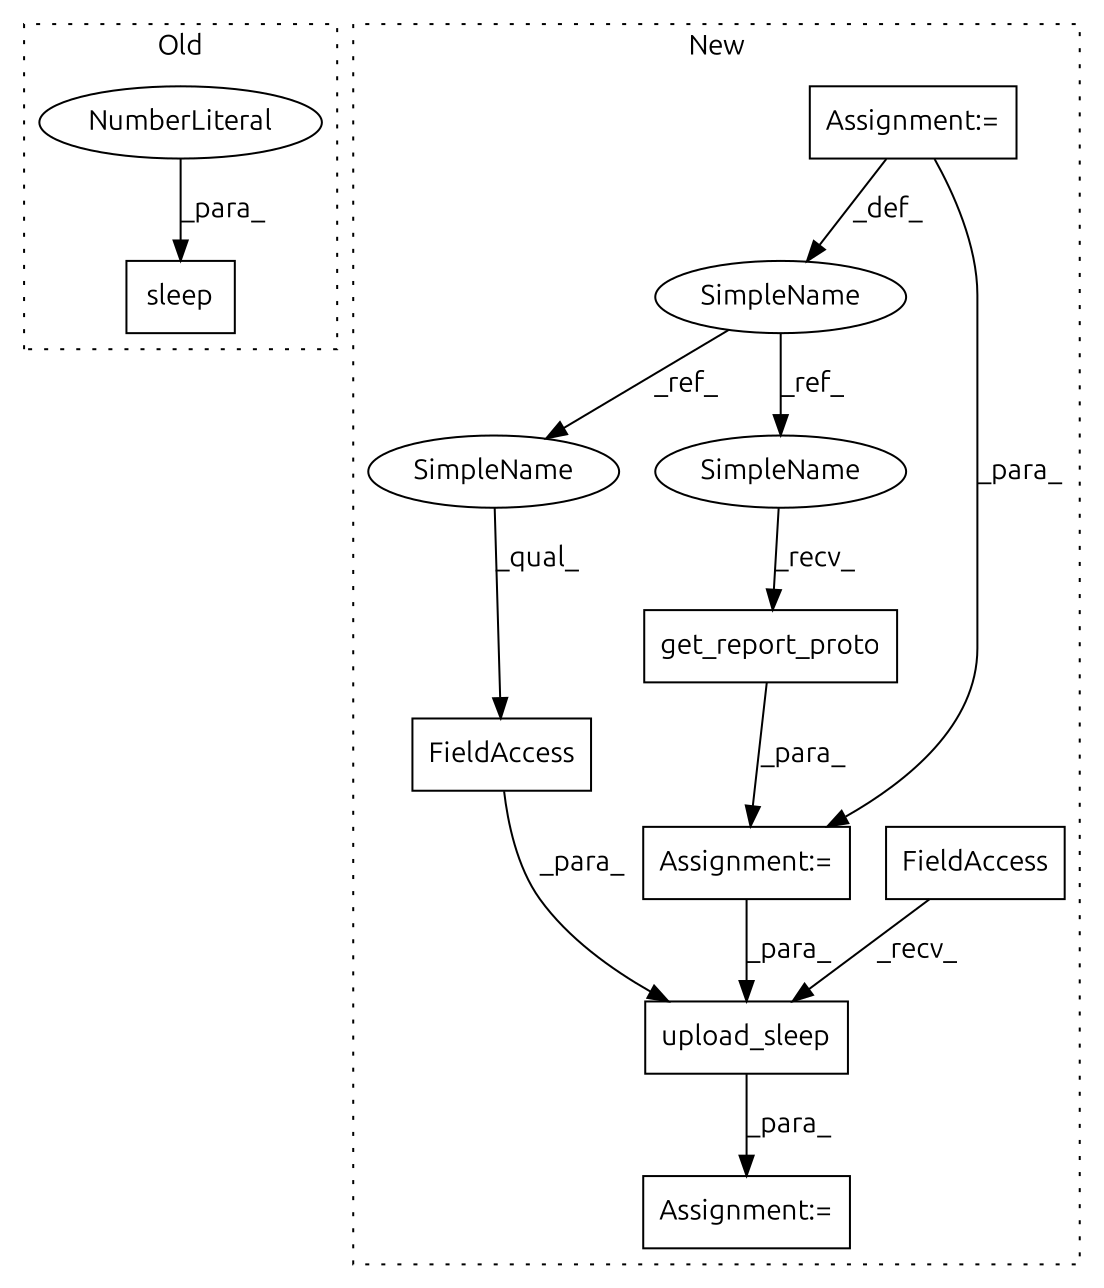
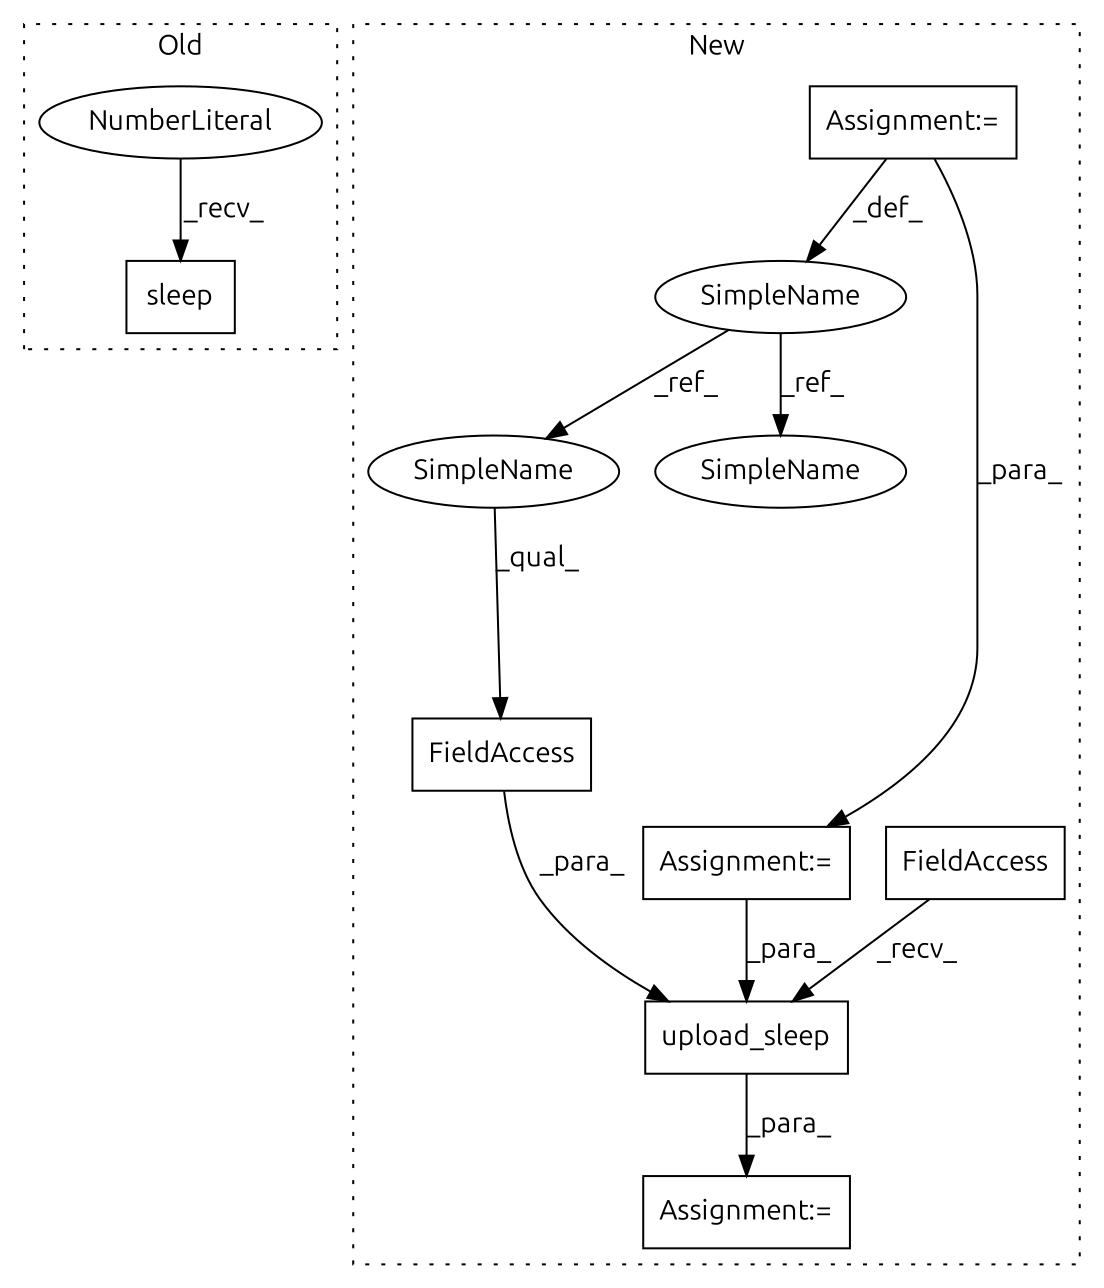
edge "NumberLiteral" -> "sleep": label "_para_" -> "_recv_"
node "get_report_proto": removed
